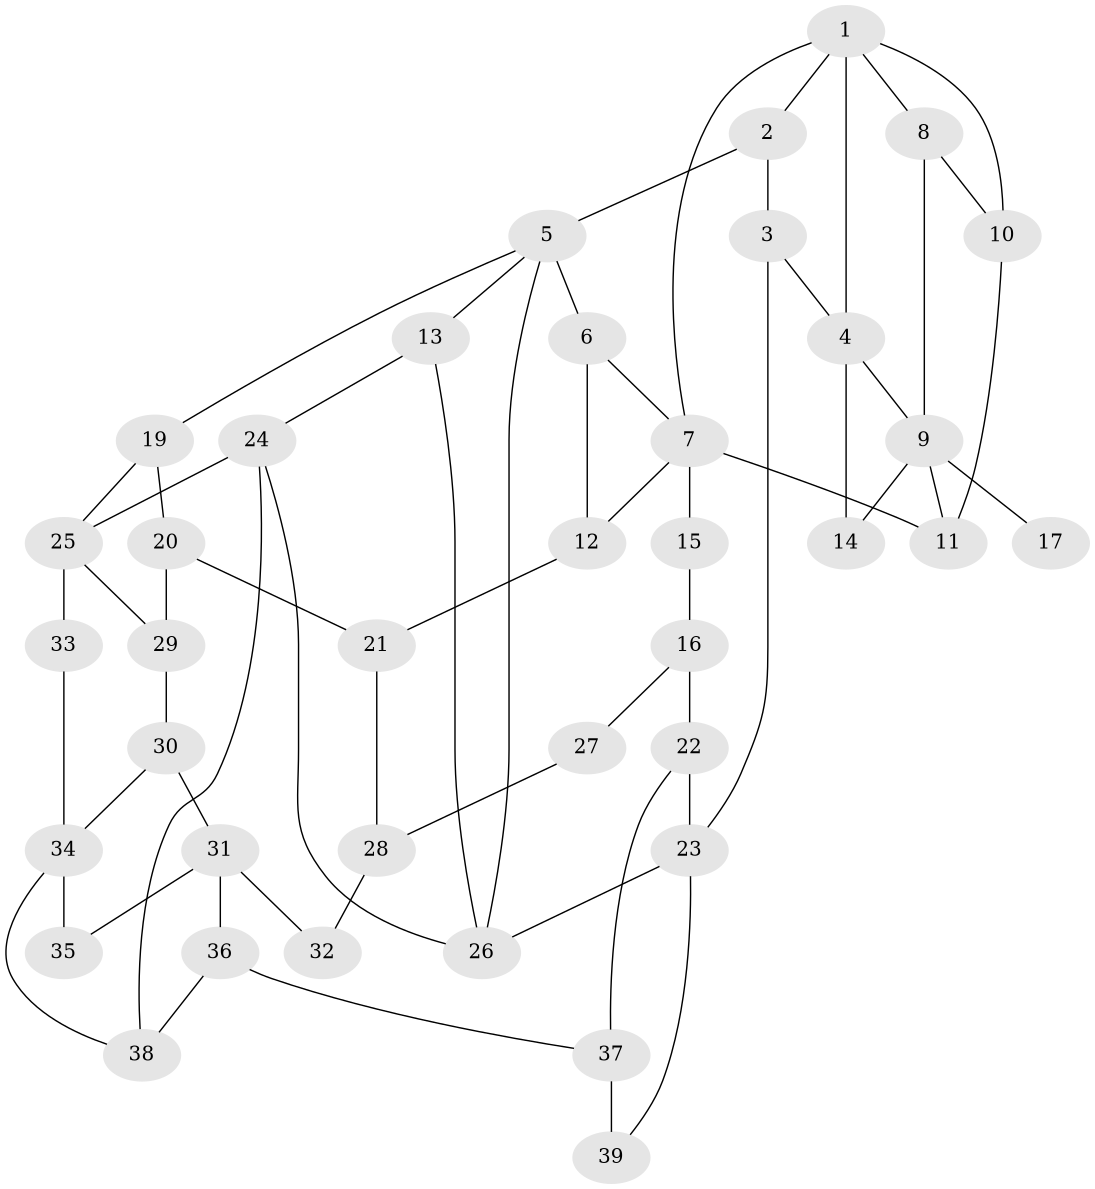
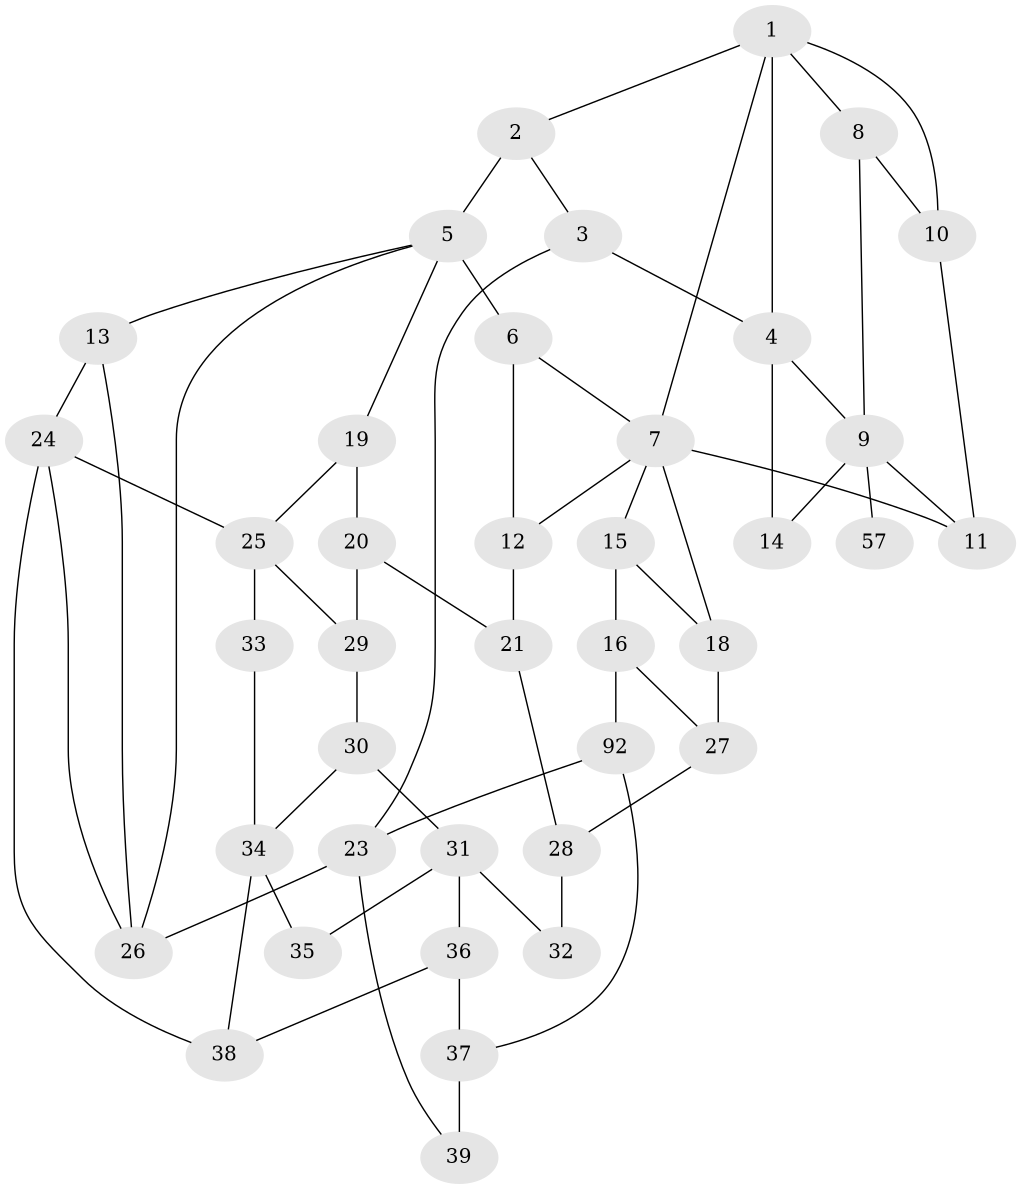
node "17": label "17" -> "57"
node "18": added
node "22": label "22" -> "92"
